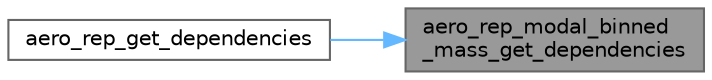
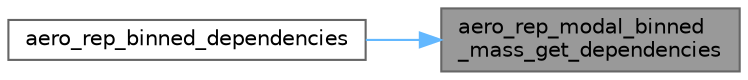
node "aero_rep_get_dependencies": label "aero_rep_get_dependencies" -> "aero_rep_binned_dependencies"
